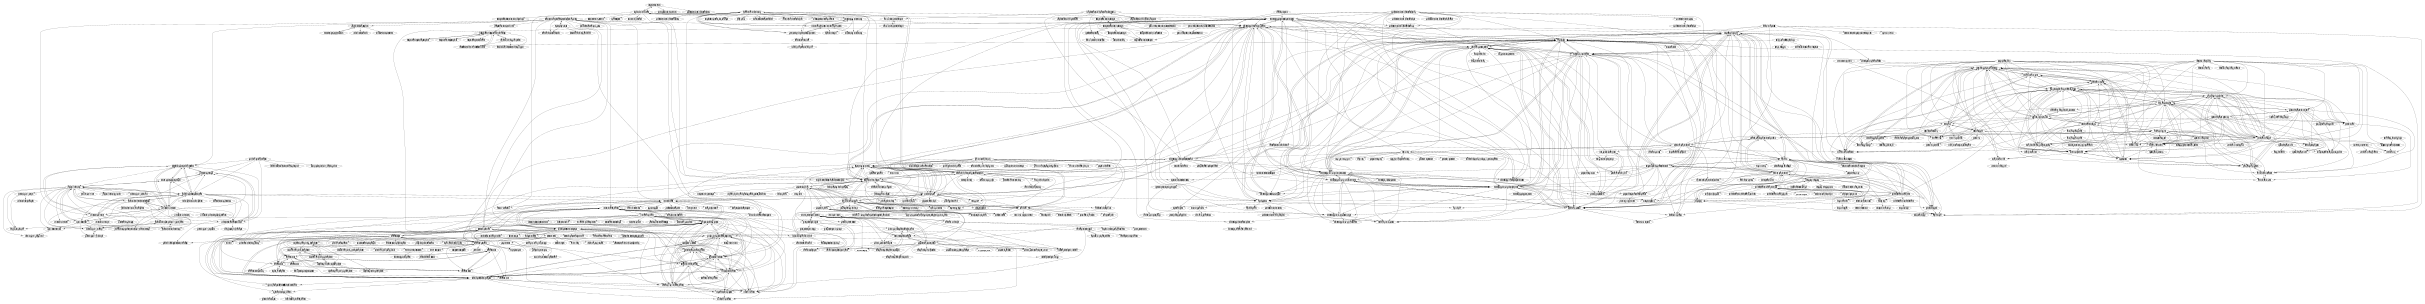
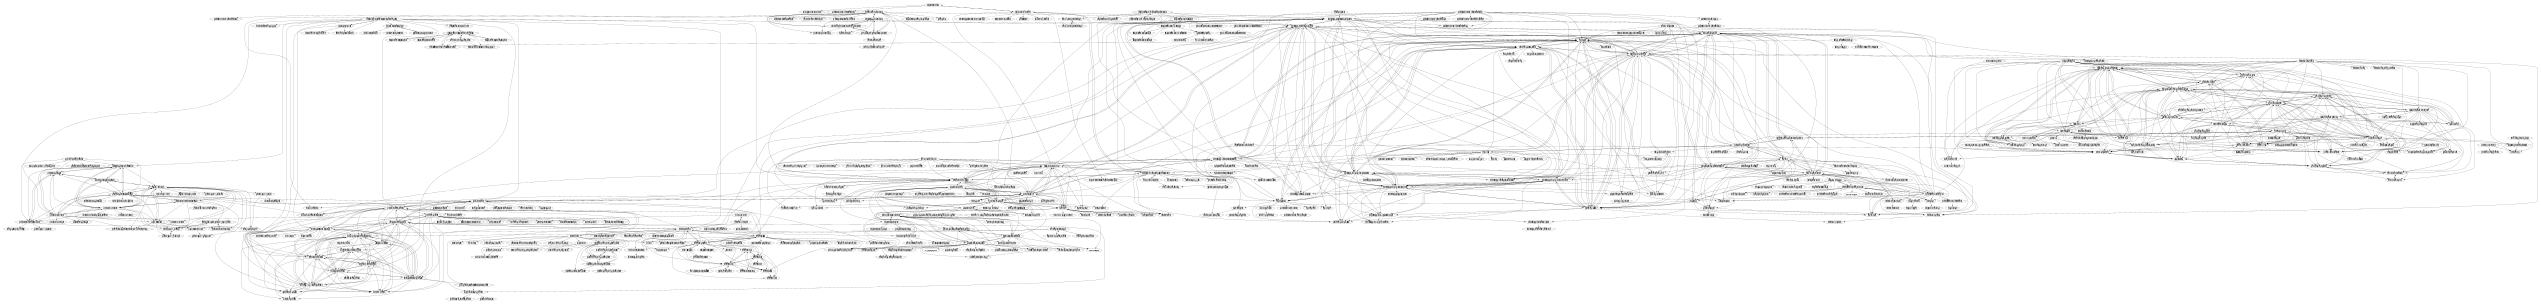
node "ExOptsTeam/RE0.RE1.DoorSkipPlugin": label "ExOptsTeam/RE0.RE1.DoorSkipPlugin" -> "ThirteenAG/RE0.RE1.DoorSkipPlugin"
node "Phobos-developers/YRpp": added
